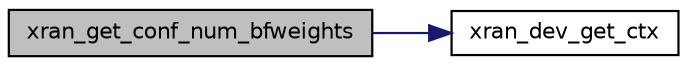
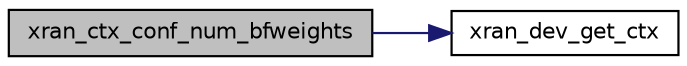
node "xran_get_conf_num_bfweights": label "xran_get_conf_num_bfweights" -> "xran_ctx_conf_num_bfweights"
